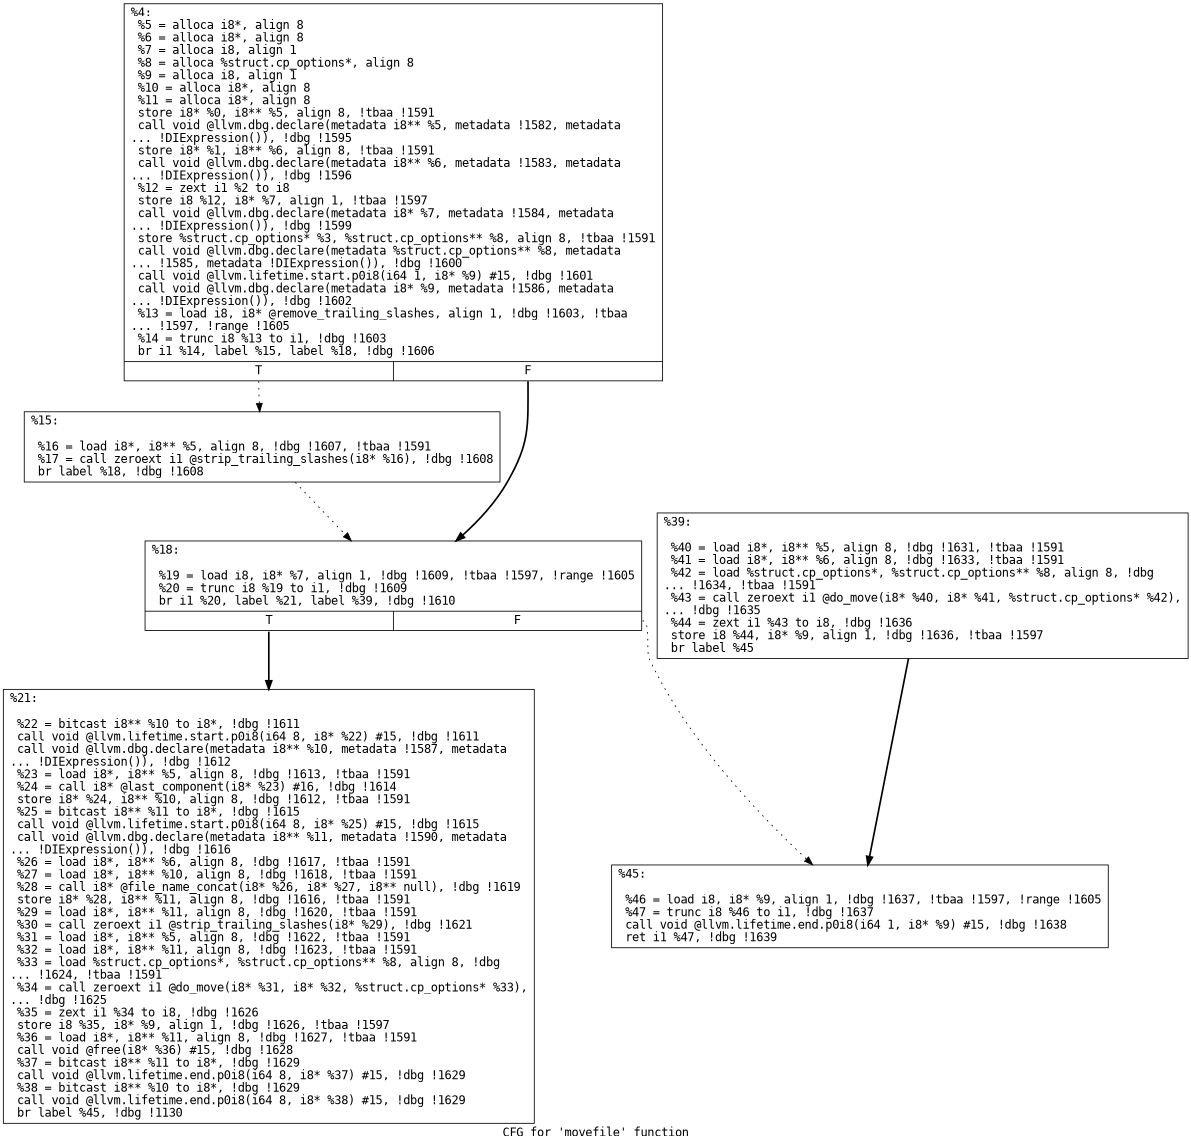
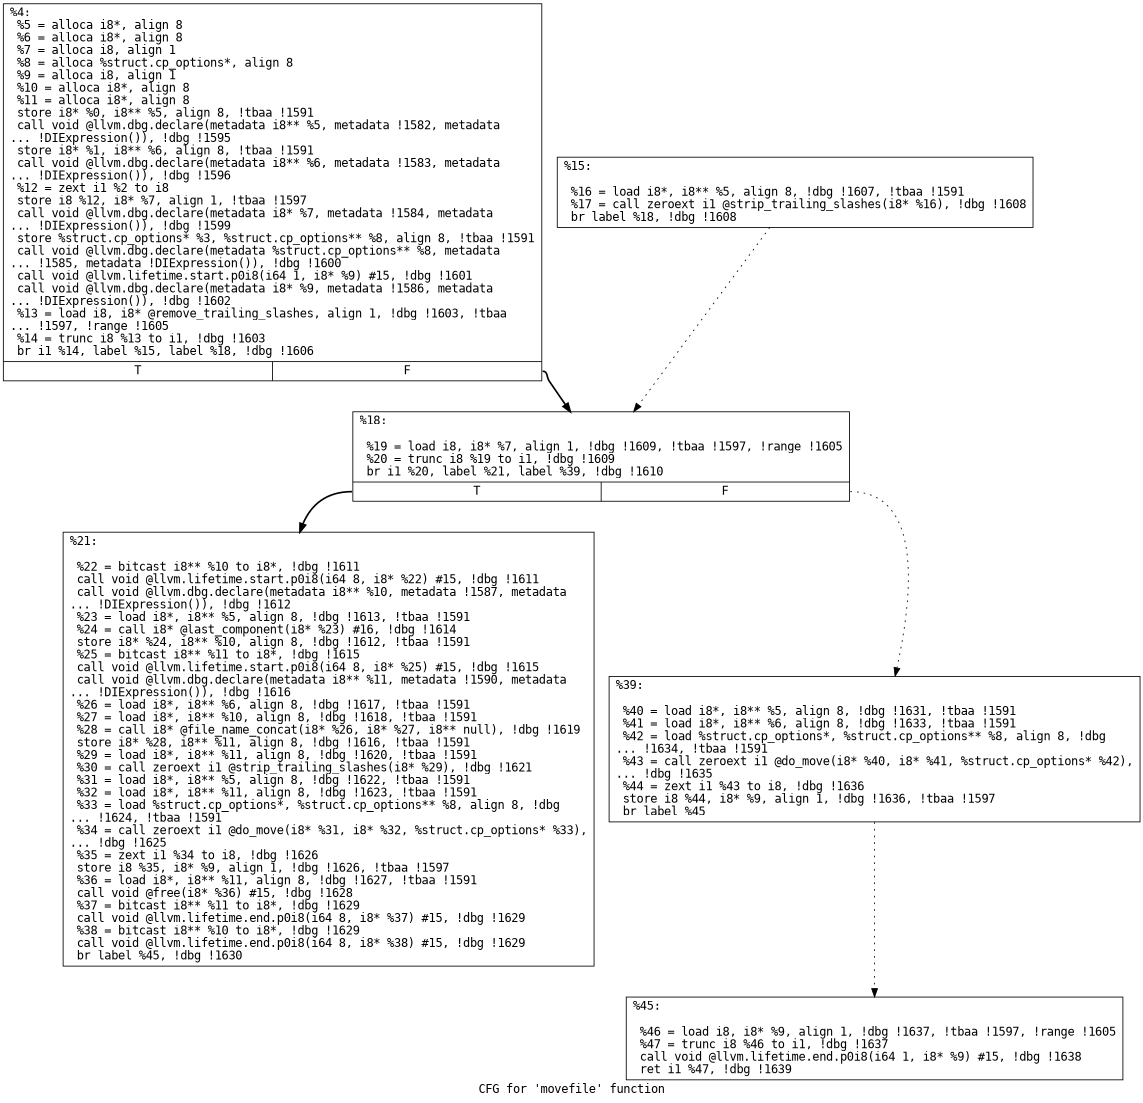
edge "%4:" -> "%15:": removed
edge "%18:" -> "%45:": now "%18:" -> "%39:"
edge "%39:" -> "%45:": style bold -> dotted
node "%21:": text "br label %45, !dbg !1130" -> "br label %45, !dbg !1630"
